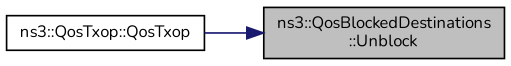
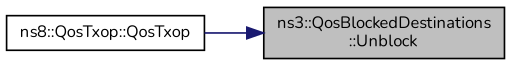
node "ns3::QosTxop::QosTxop": label "ns3::QosTxop::QosTxop" -> "ns8::QosTxop::QosTxop"
